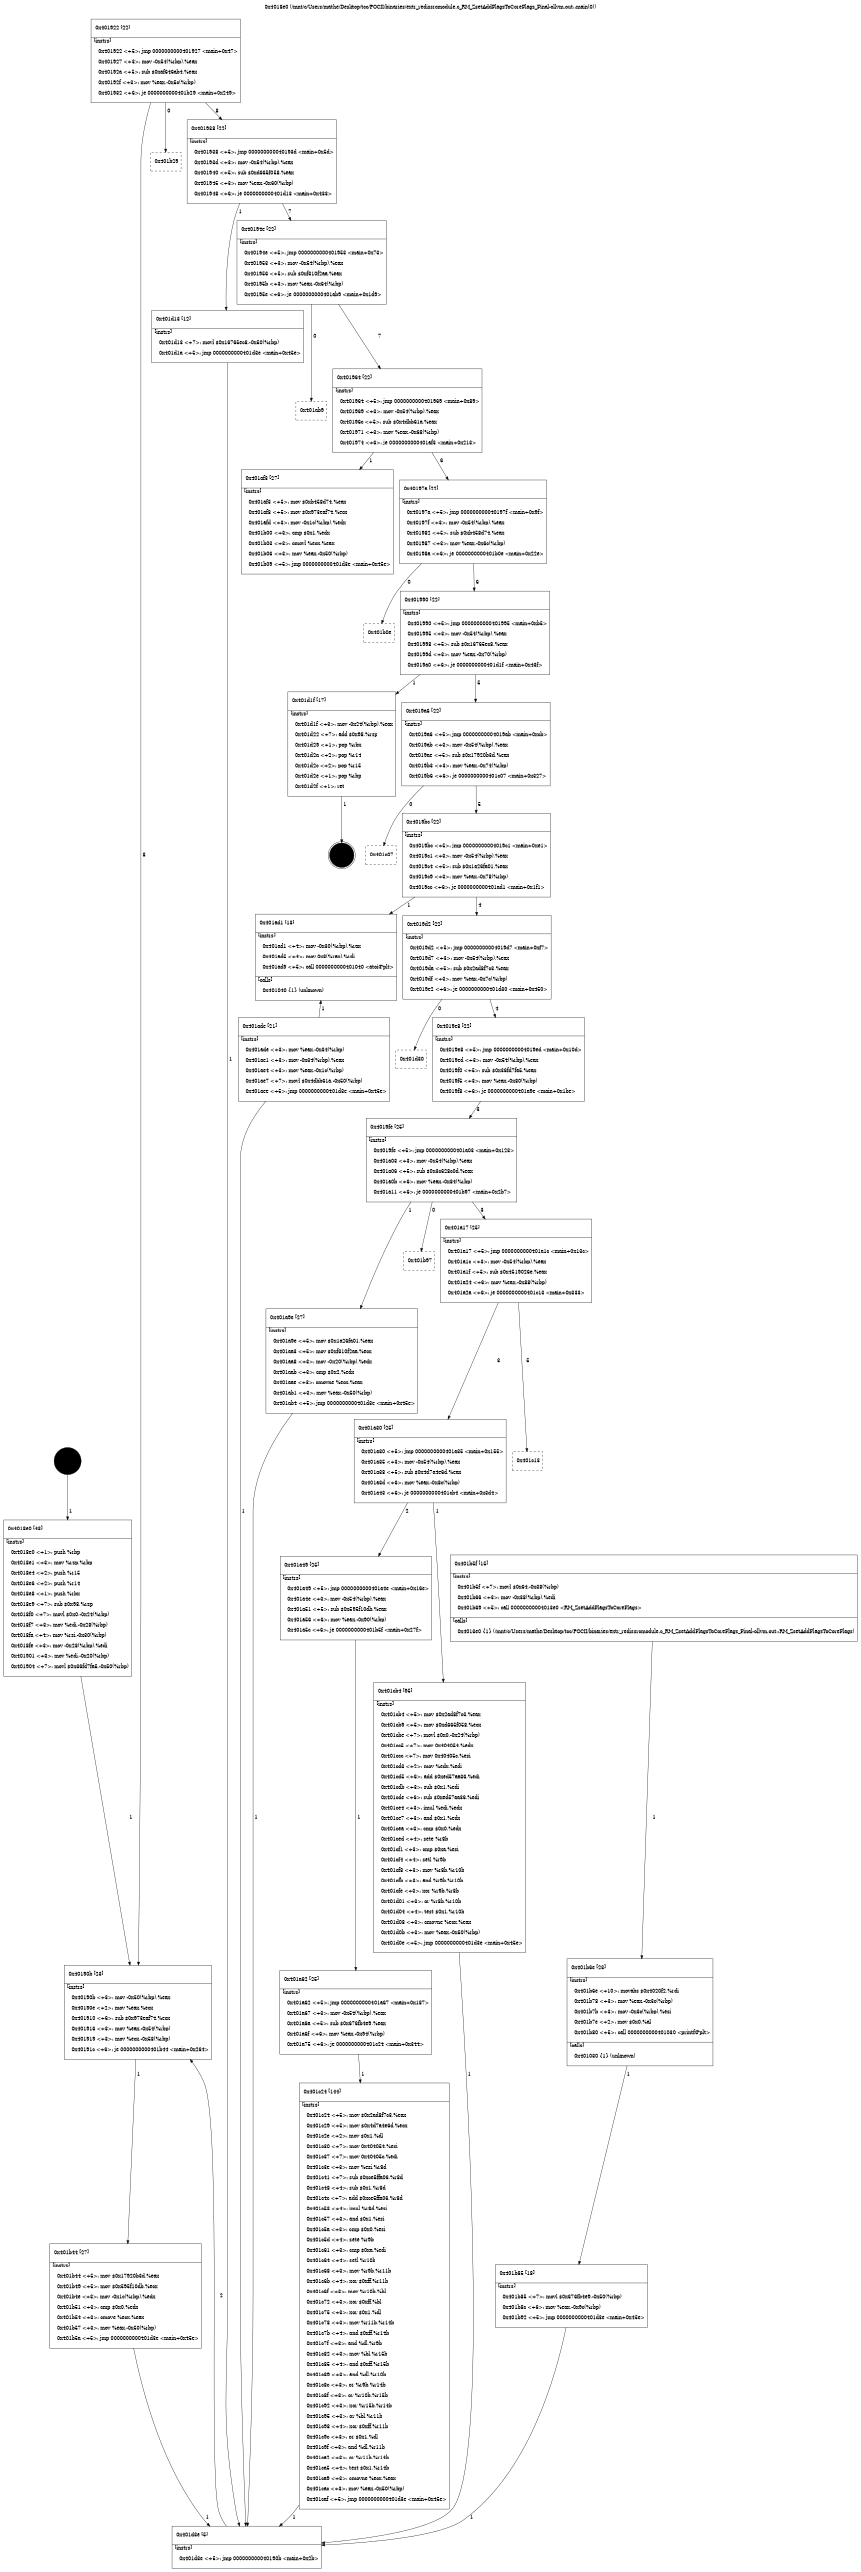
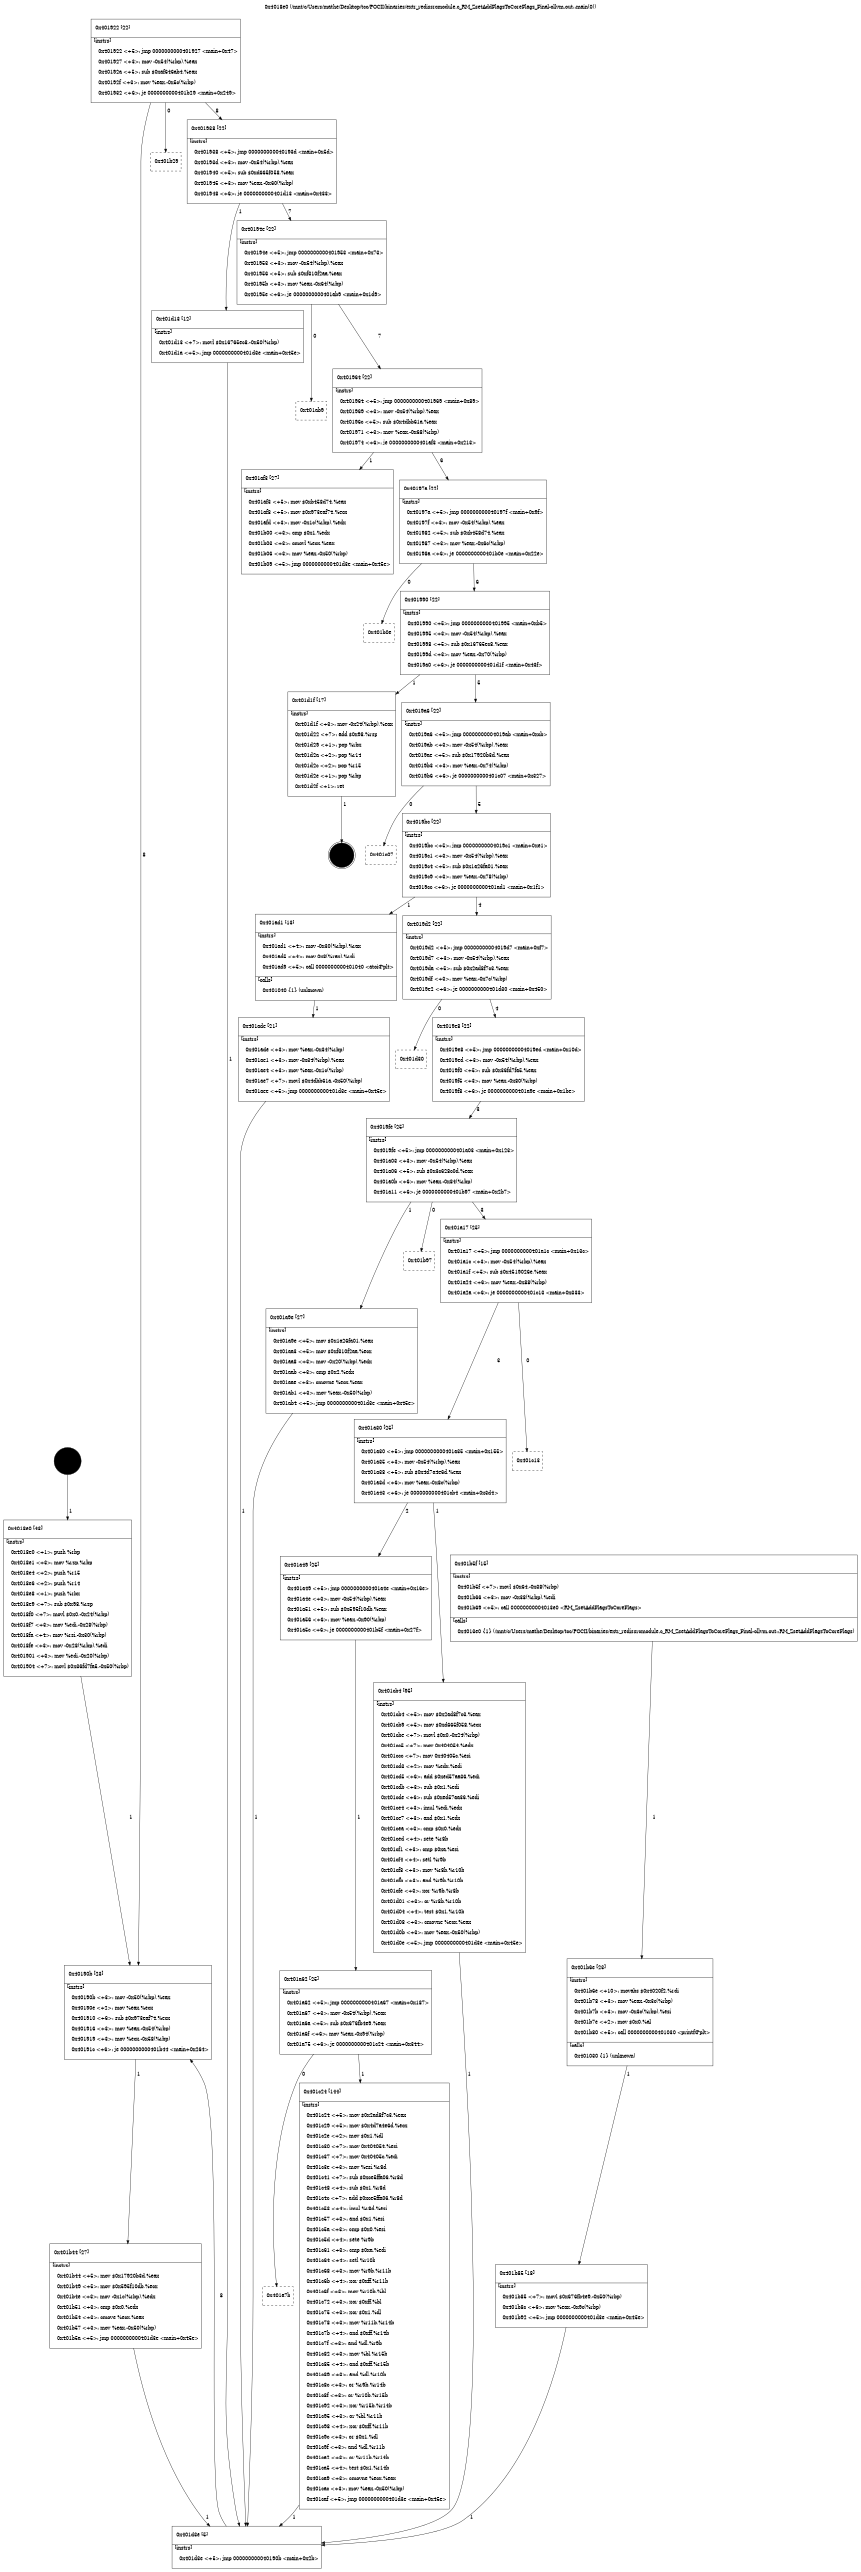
edge "0x401ade [21]" -> "0x401ad1 [13]": reversed
edge "0x401a17 [25]" -> "0x401c13": label " 5" -> " 0"
edge "0x401d3e [5]" -> "0x40190b [23]": label " 2" -> " 8"
node "0x401a7b": added
